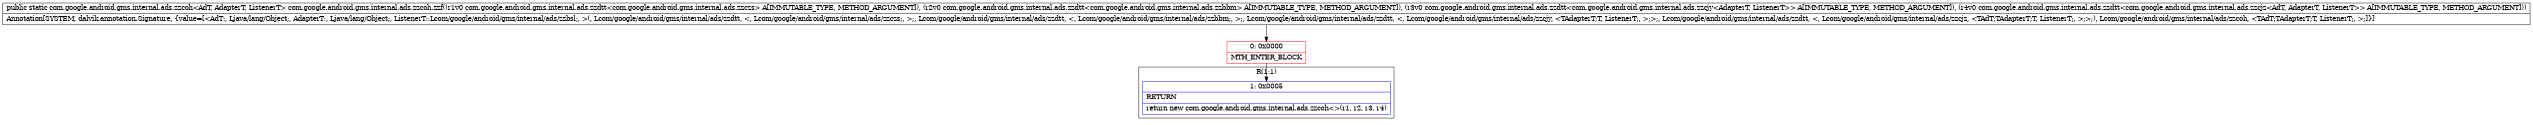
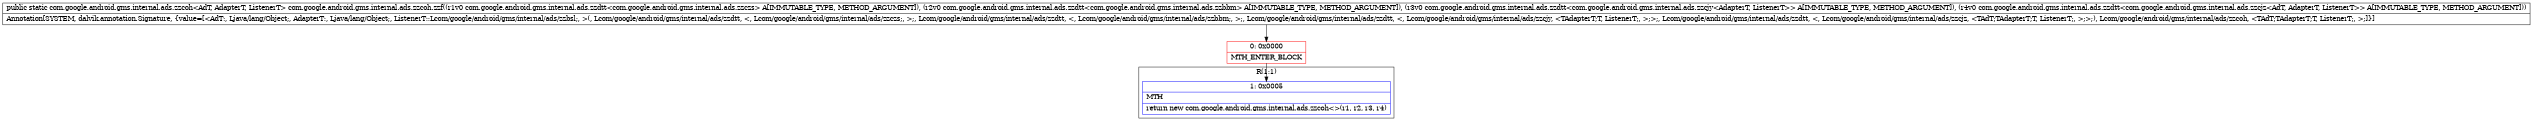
node "1: 0x0005": text "RETURN" -> "MTH"
